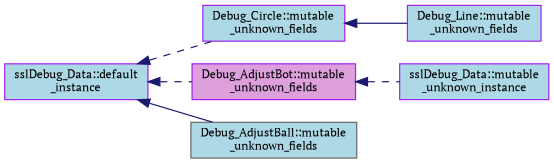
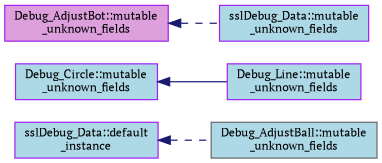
edge "Debug_Circle::mutable _unknown_fields" -> "sslDebug_Data::default _instance": removed
edge "Debug_AdjustBot::mutable _unknown_fields" -> "sslDebug_Data::default _instance": removed
node "sslDebug_Data::mutable _unknown_instance": label "sslDebug_Data::mutable _unknown_instance" -> "sslDebug_Data::mutable _unknown_fields"
edge "Debug_AdjustBall::mutable _unknown_fields" -> "sslDebug_Data::default _instance": style solid -> dashed
